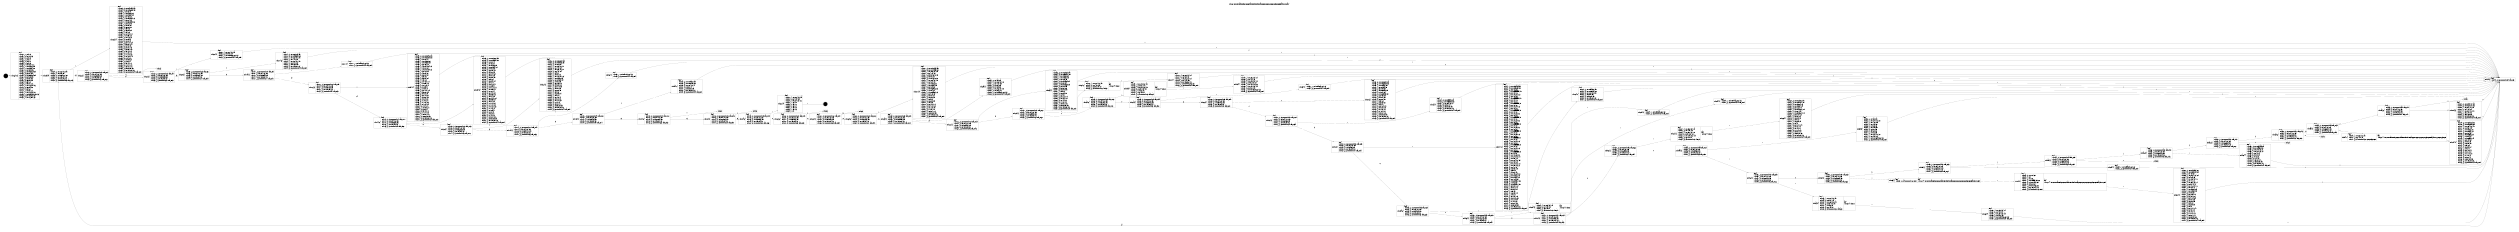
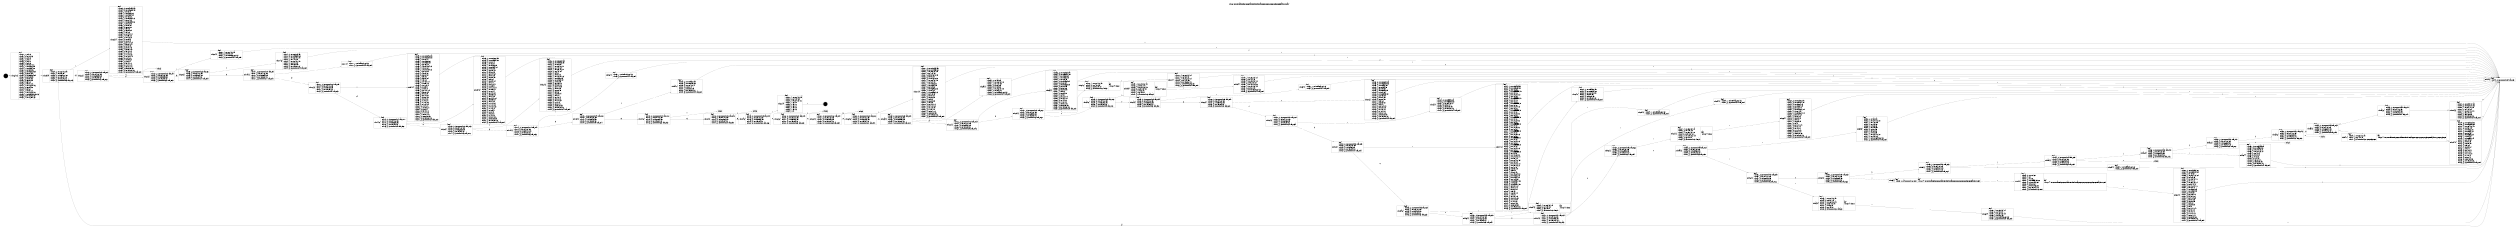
node "0x401ac2": removed
